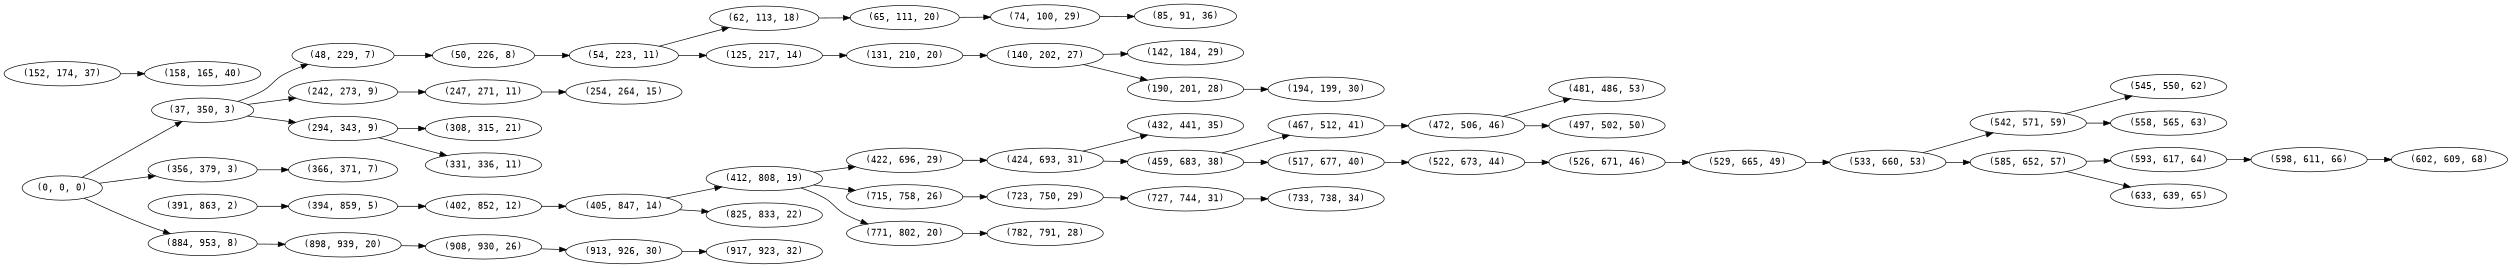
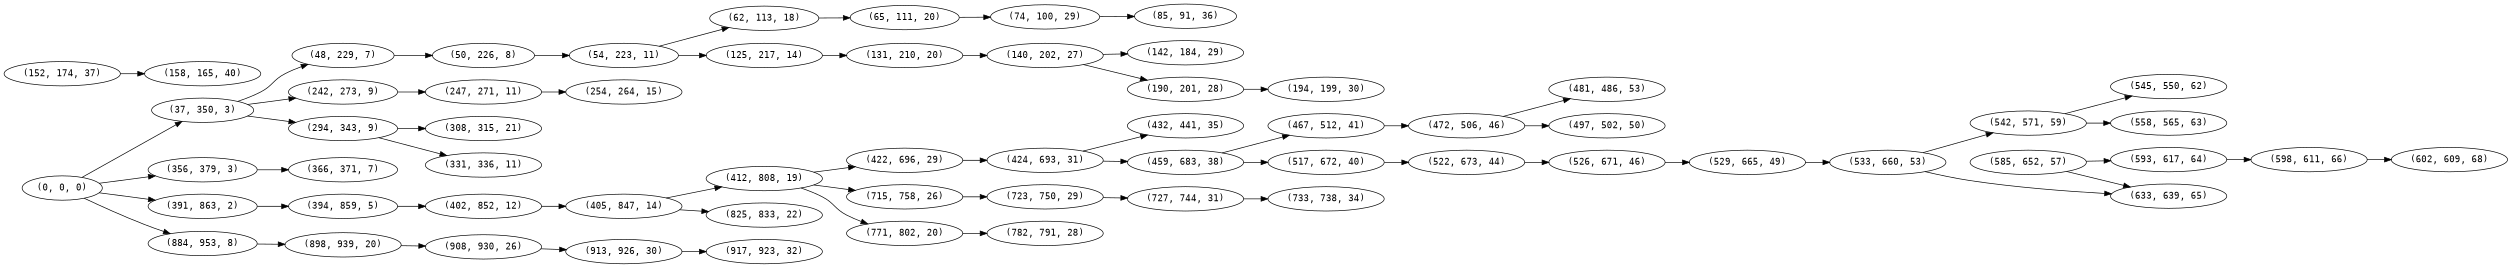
node "(517, 677, 40)": label "(517, 677, 40)" -> "(517, 672, 40)"
edge "(533, 660, 53)" -> "(585, 652, 57)": now "(533, 660, 53)" -> "(633, 639, 65)"
edge "(0, 0, 0)" -> "(391, 863, 2)": added
